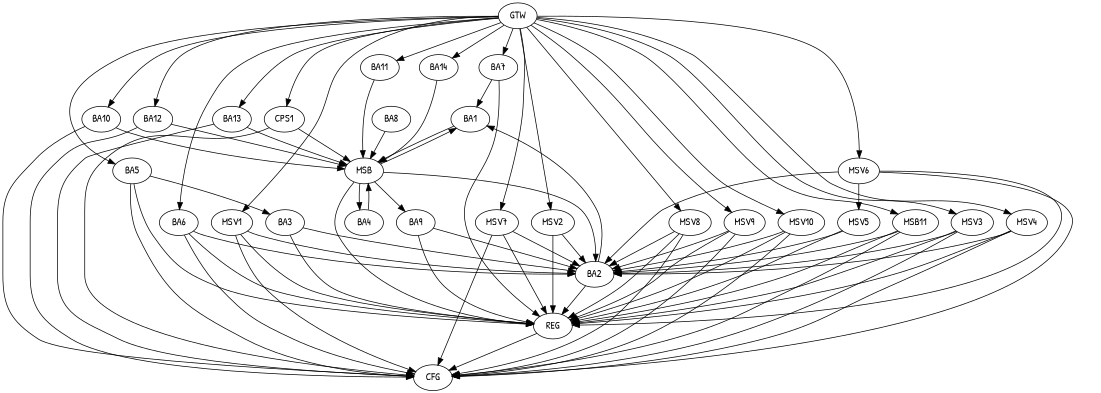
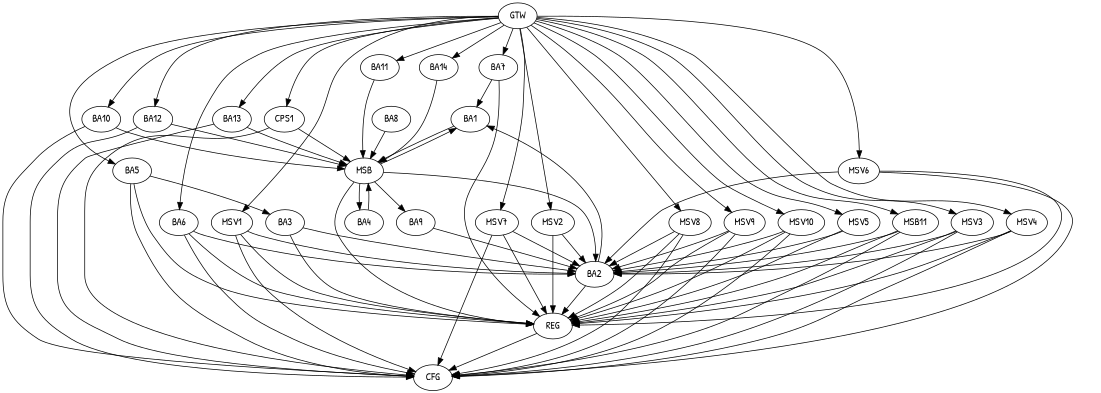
edge "MSV6" -> "MSV5": now "GTW" -> "MSV5"
edge "BA9" -> "REG": removed
